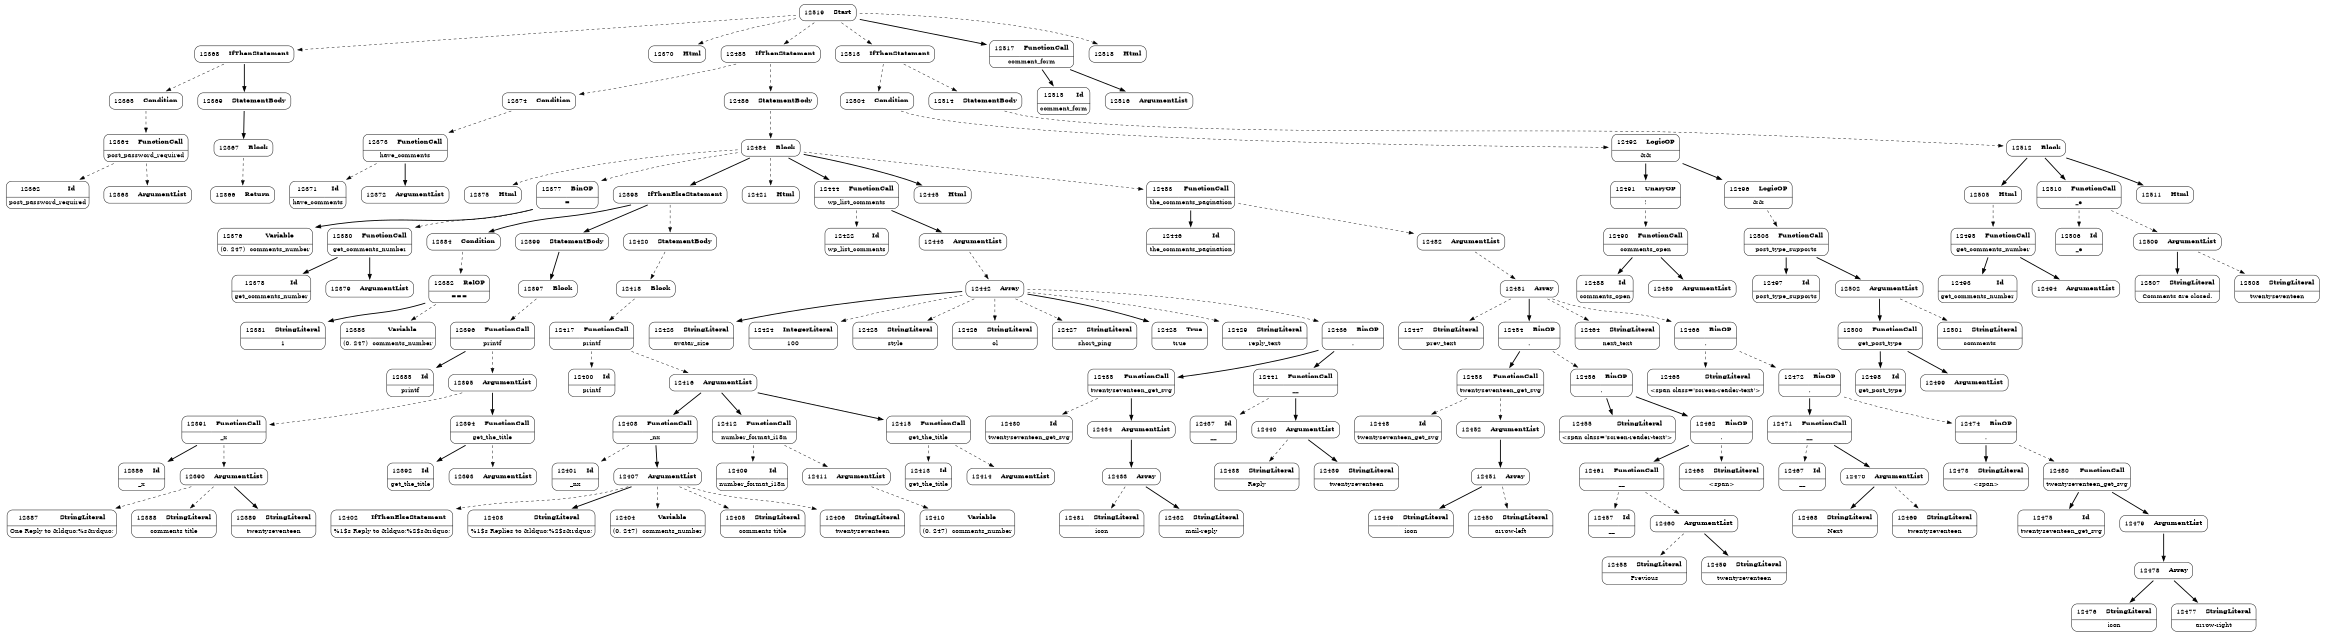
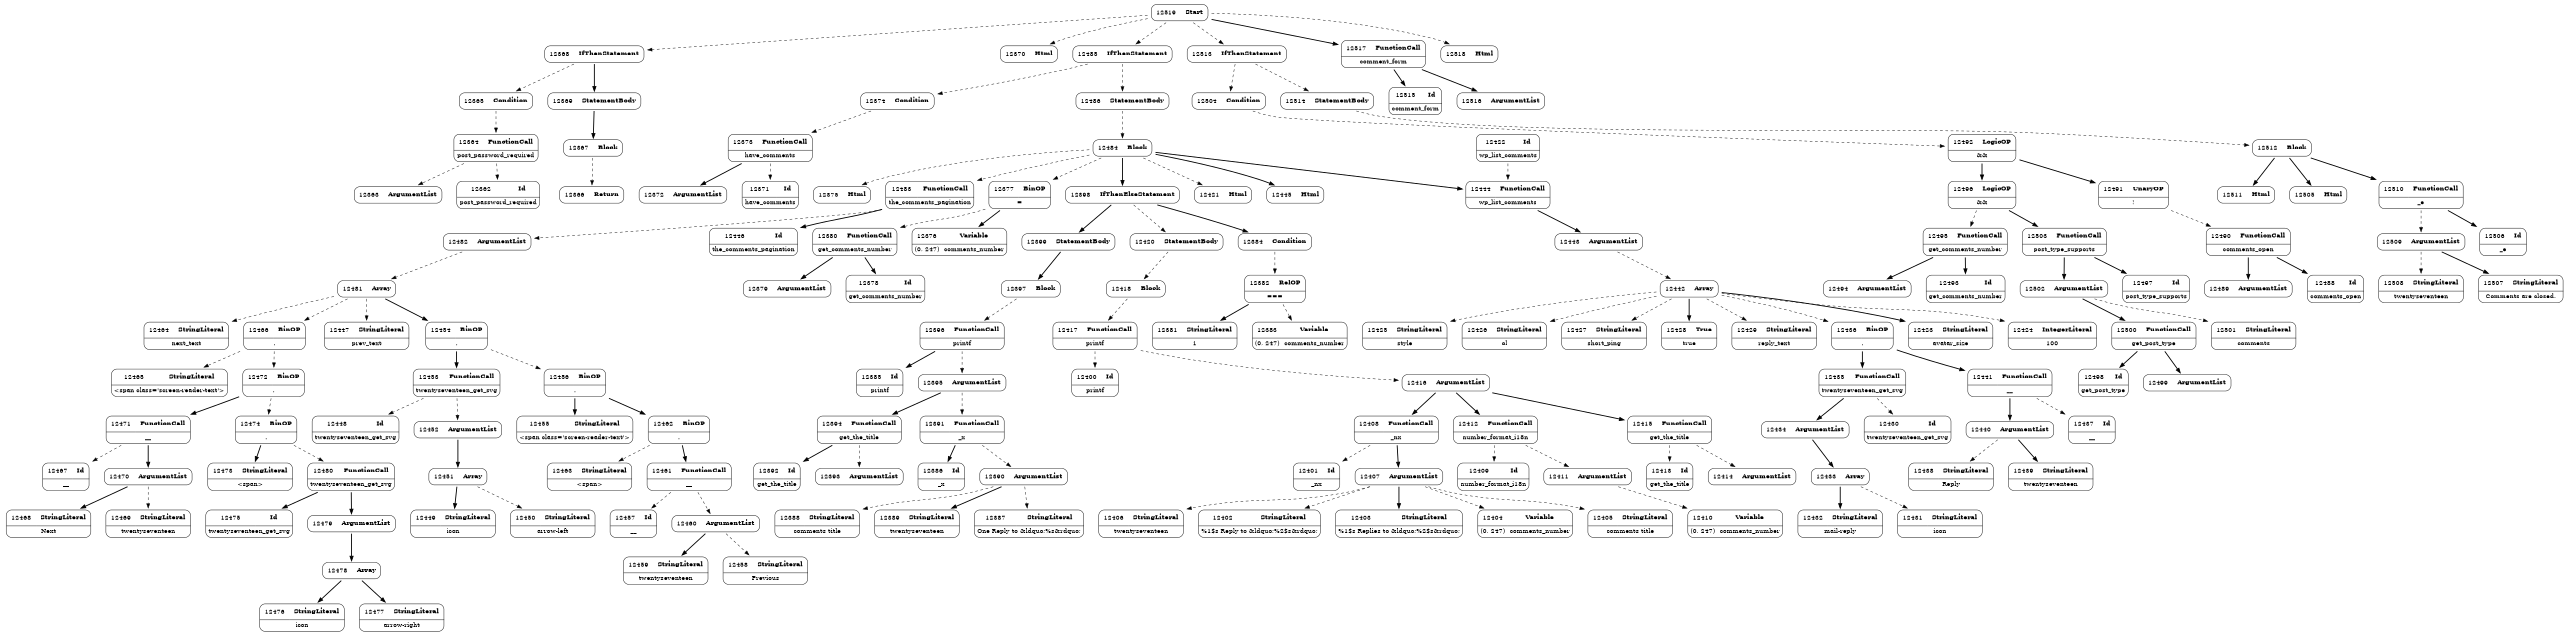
edge "12505" -> "12495": now "12496" -> "12495"
edge "12444" -> "12422": reversed
edge "12496" -> "12503": style dashed -> bold
edge "12510" -> "12506": style dashed -> bold
node "12402": text "IfThenElseStatement" -> "StringLiteral"
